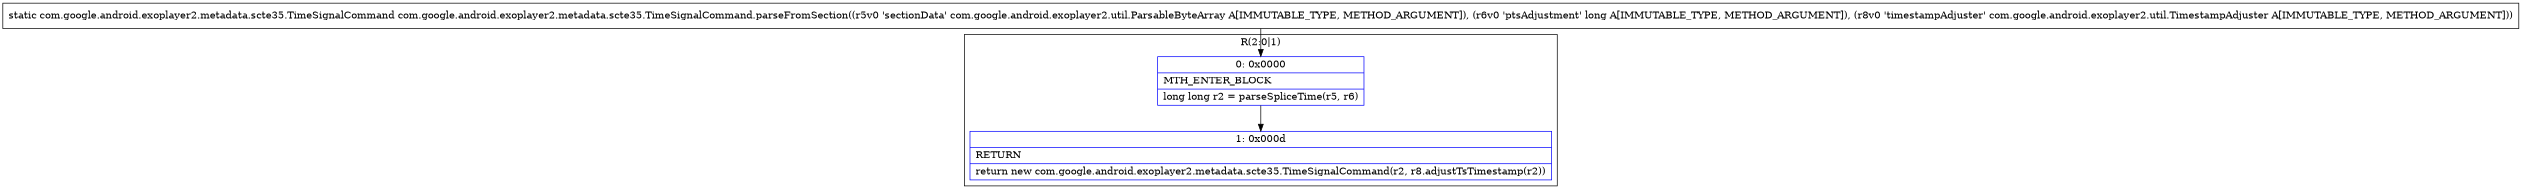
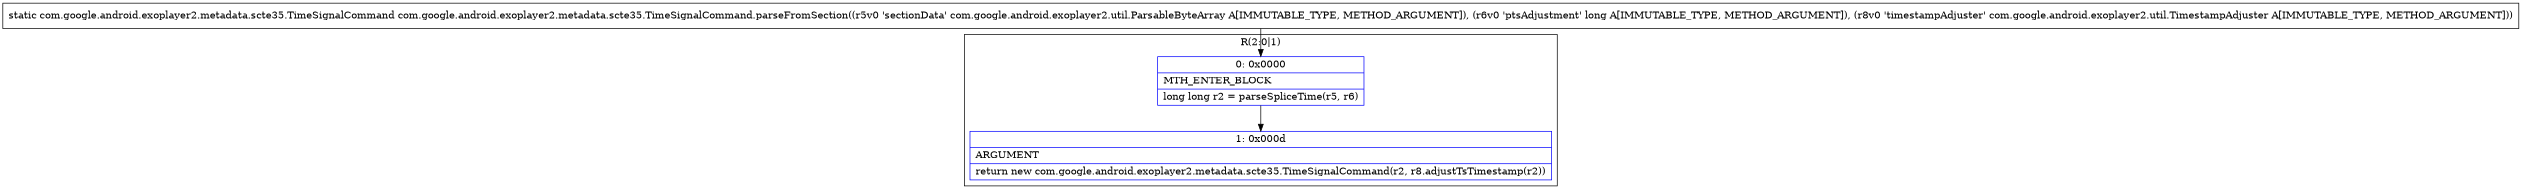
node "1: 0x000d": text "RETURN" -> "ARGUMENT"
